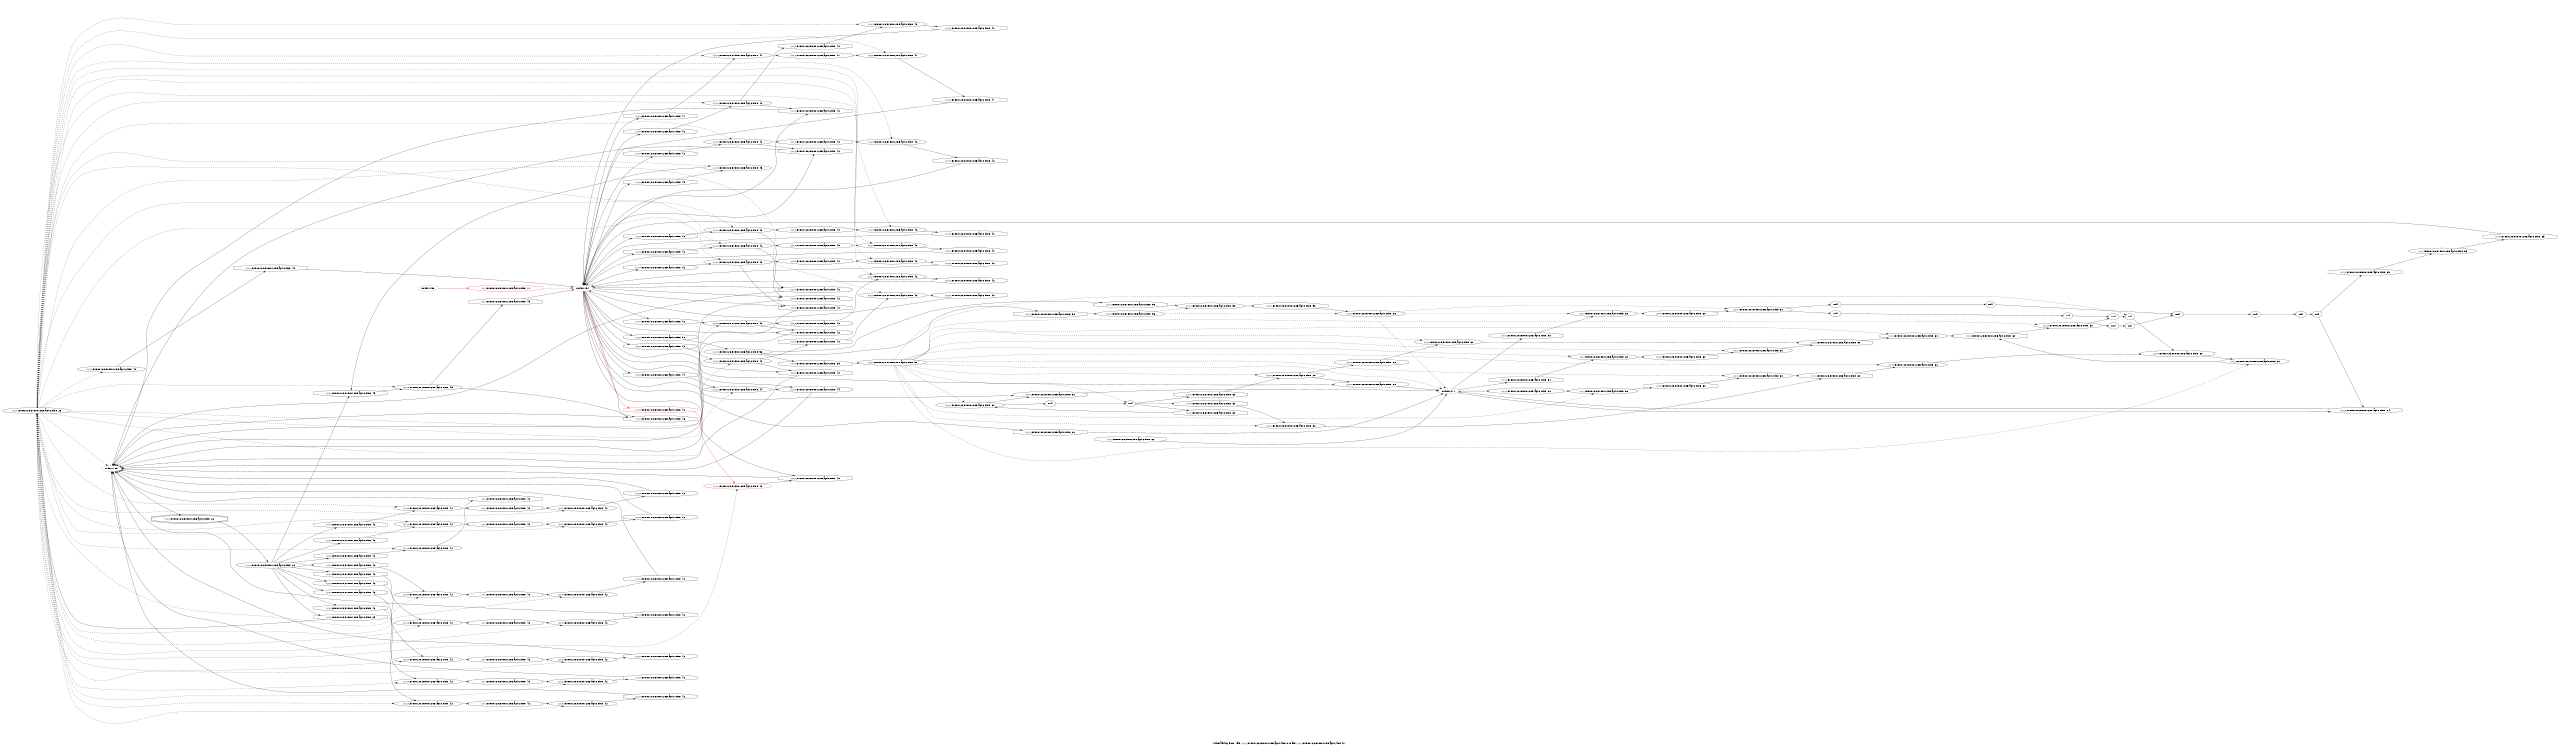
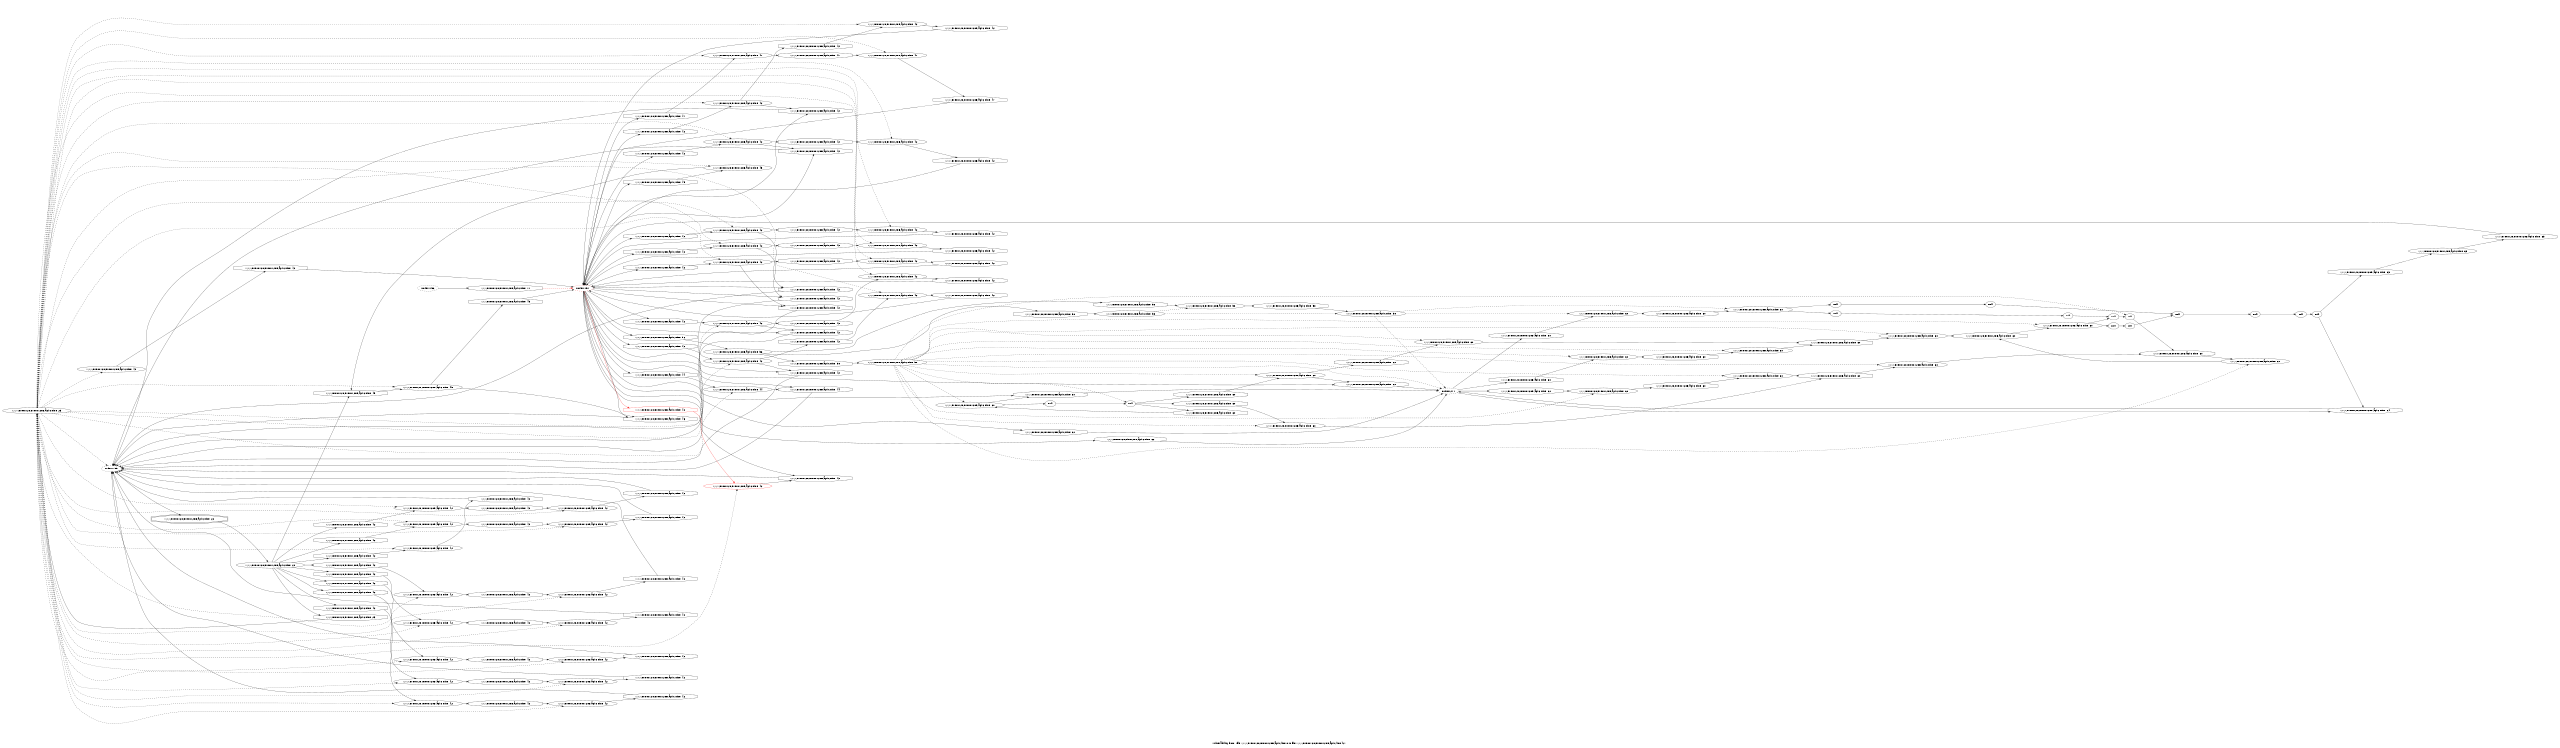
edge "node_1156" -> "../../../Preon128/Preon128B/api.c Line  11": color red -> black
node "../../../Preon128/Preon128B/api.c Line  11": color red -> black
edge "node_1157" -> "../../../Preon128/Line128B/api.c Line  62": added
